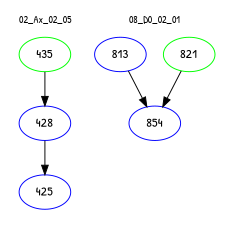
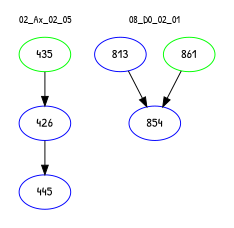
node "821": label "821" -> "861"
node "428": label "428" -> "426"
node "425": label "425" -> "445"
